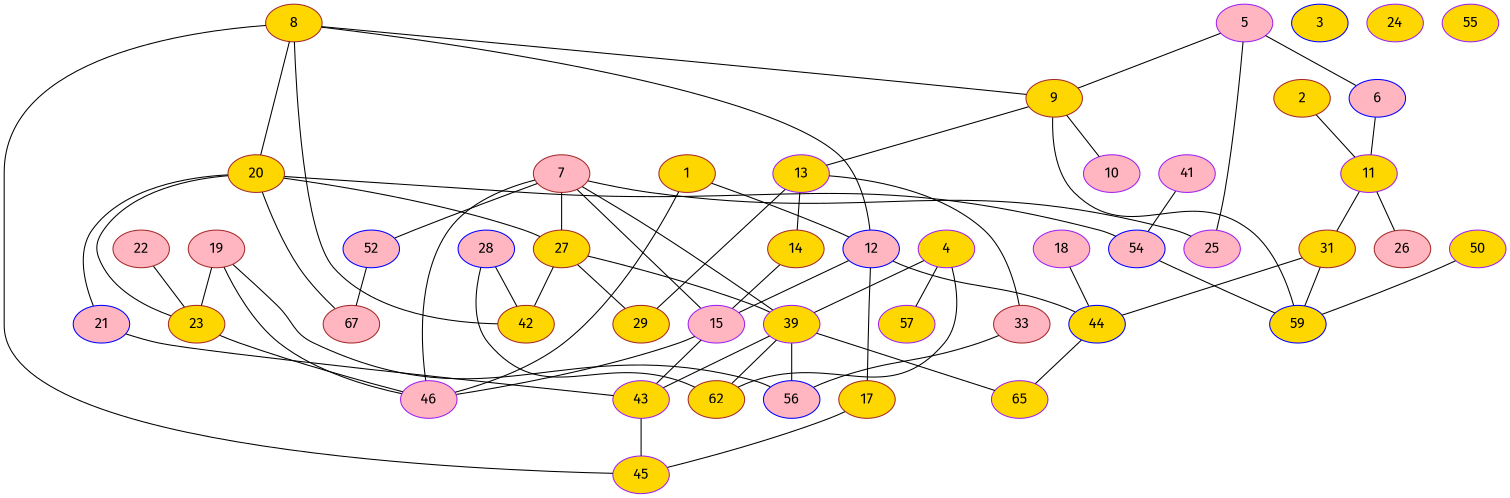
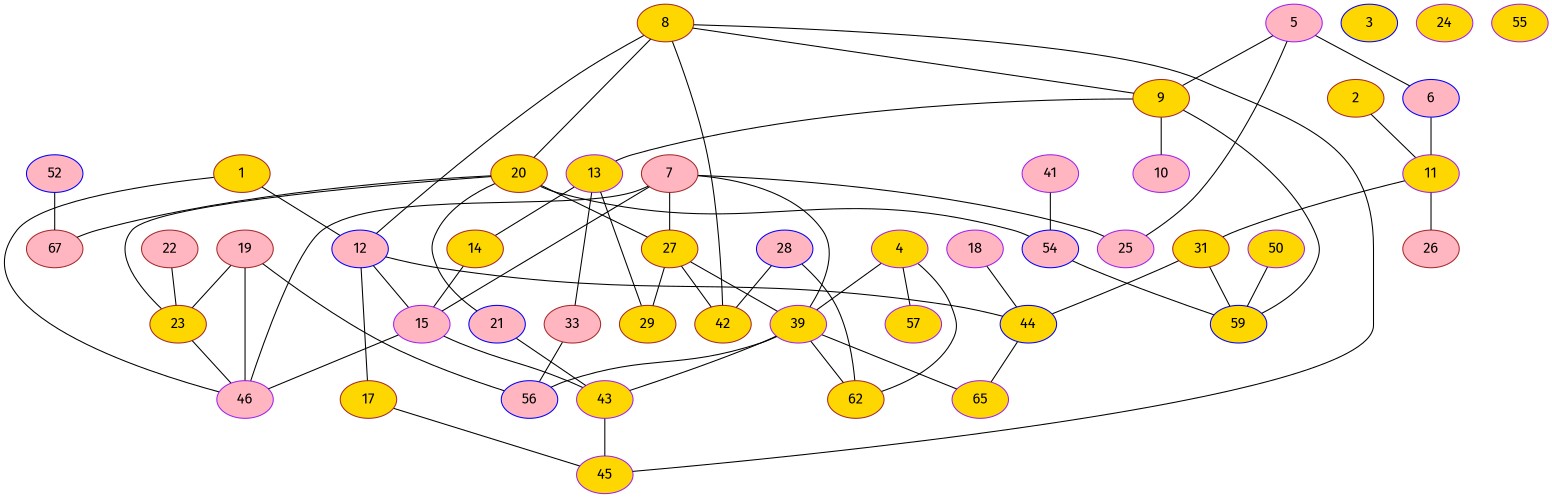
edge "7" -- "52": removed
